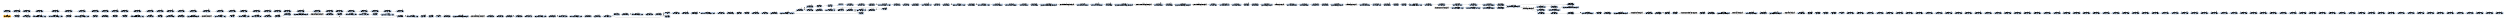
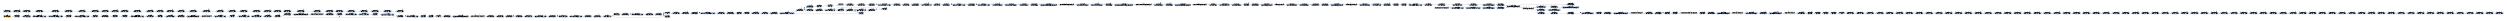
node "LoadBitmapA@user32.dll": label "LoadBitmapA@user32.dll" -> "LoadBitmapA@kernel32.dll"
